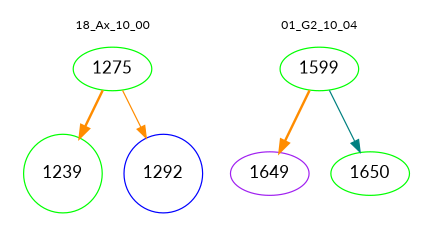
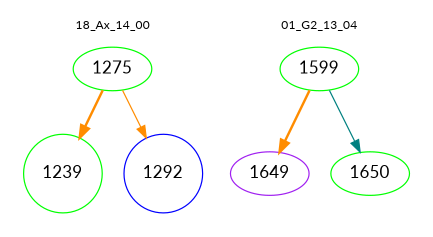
cluster "18_Ax_10_00": label "18_Ax_10_00" -> "18_Ax_14_00"
cluster "01_G2_10_04": label "01_G2_10_04" -> "01_G2_13_04"
